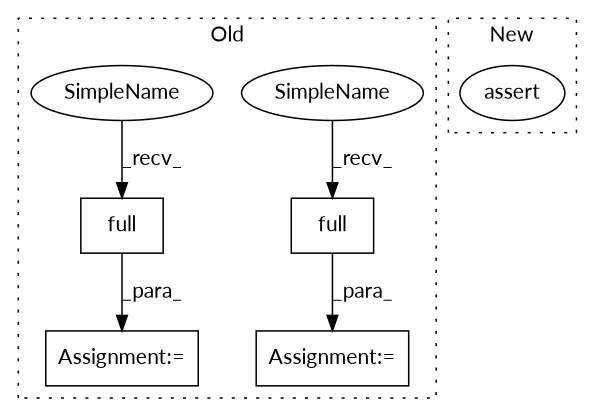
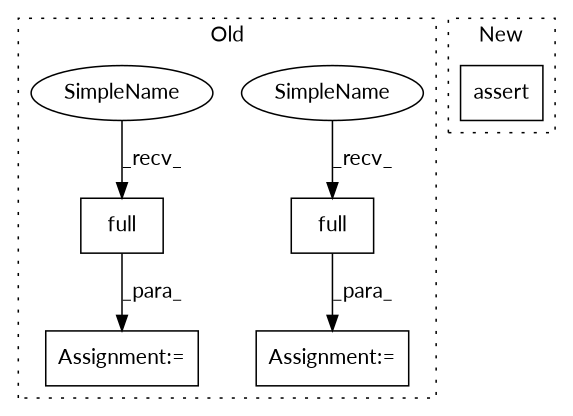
node "assert": shape ellipse -> box
